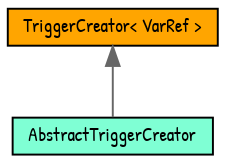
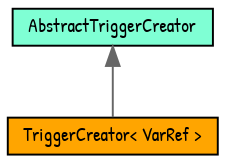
edge "AbstractTriggerCreator" -> "TriggerCreator< VarRef >": reversed
